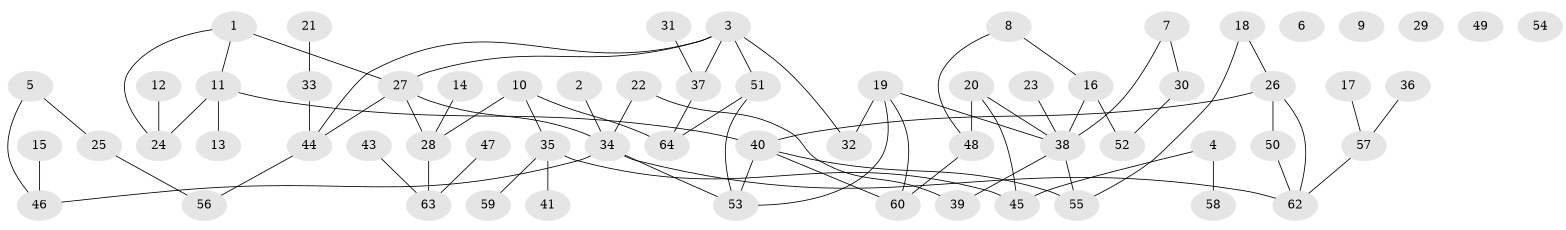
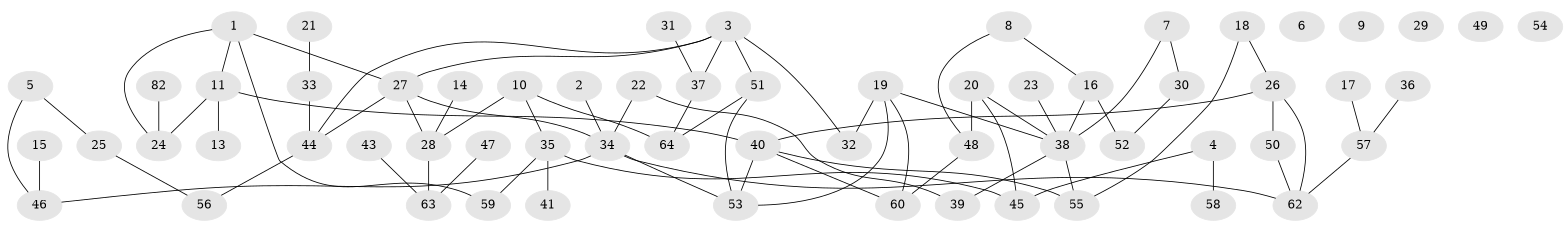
node "12": label "12" -> "82"
edge "1" -- "59": added
